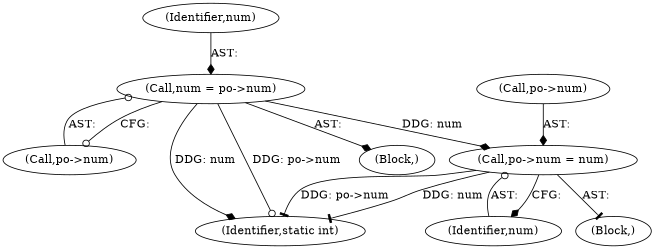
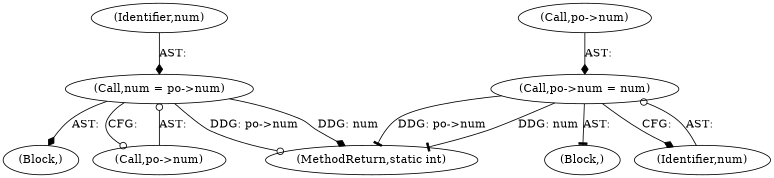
edge "(Call,num = po->num)" -> "(Call,po->num = num)": removed, label "DDG: num"
node "(Identifier,static int)": label "(Identifier,static int)" -> "(MethodReturn,static int)"
